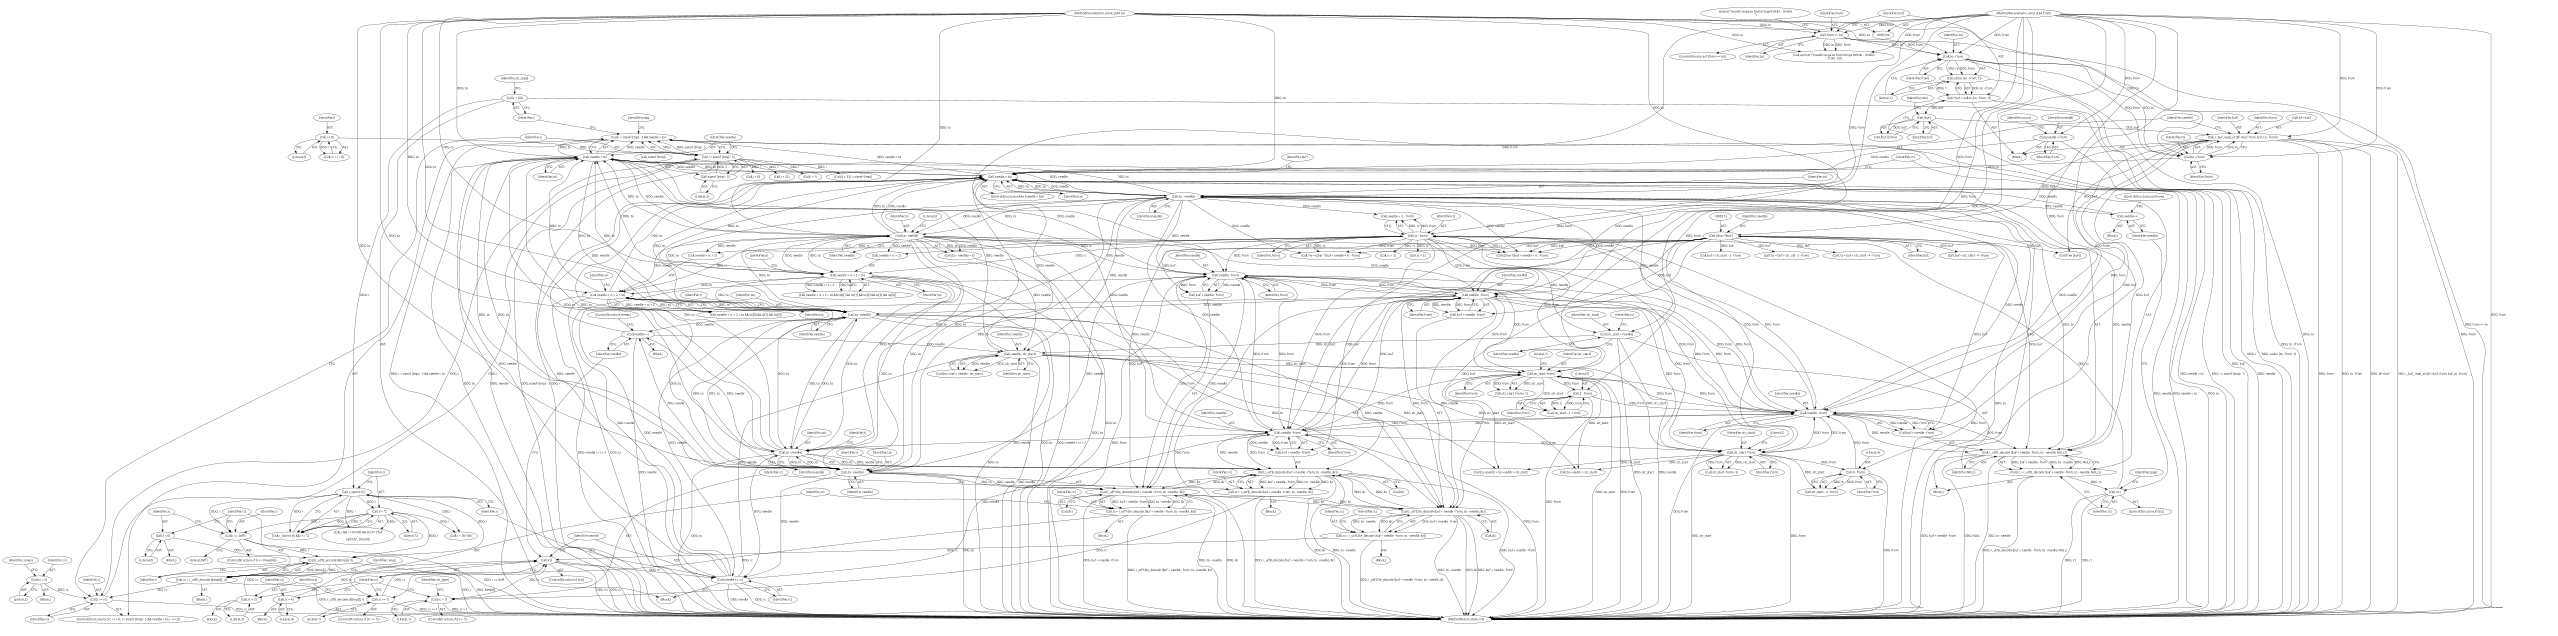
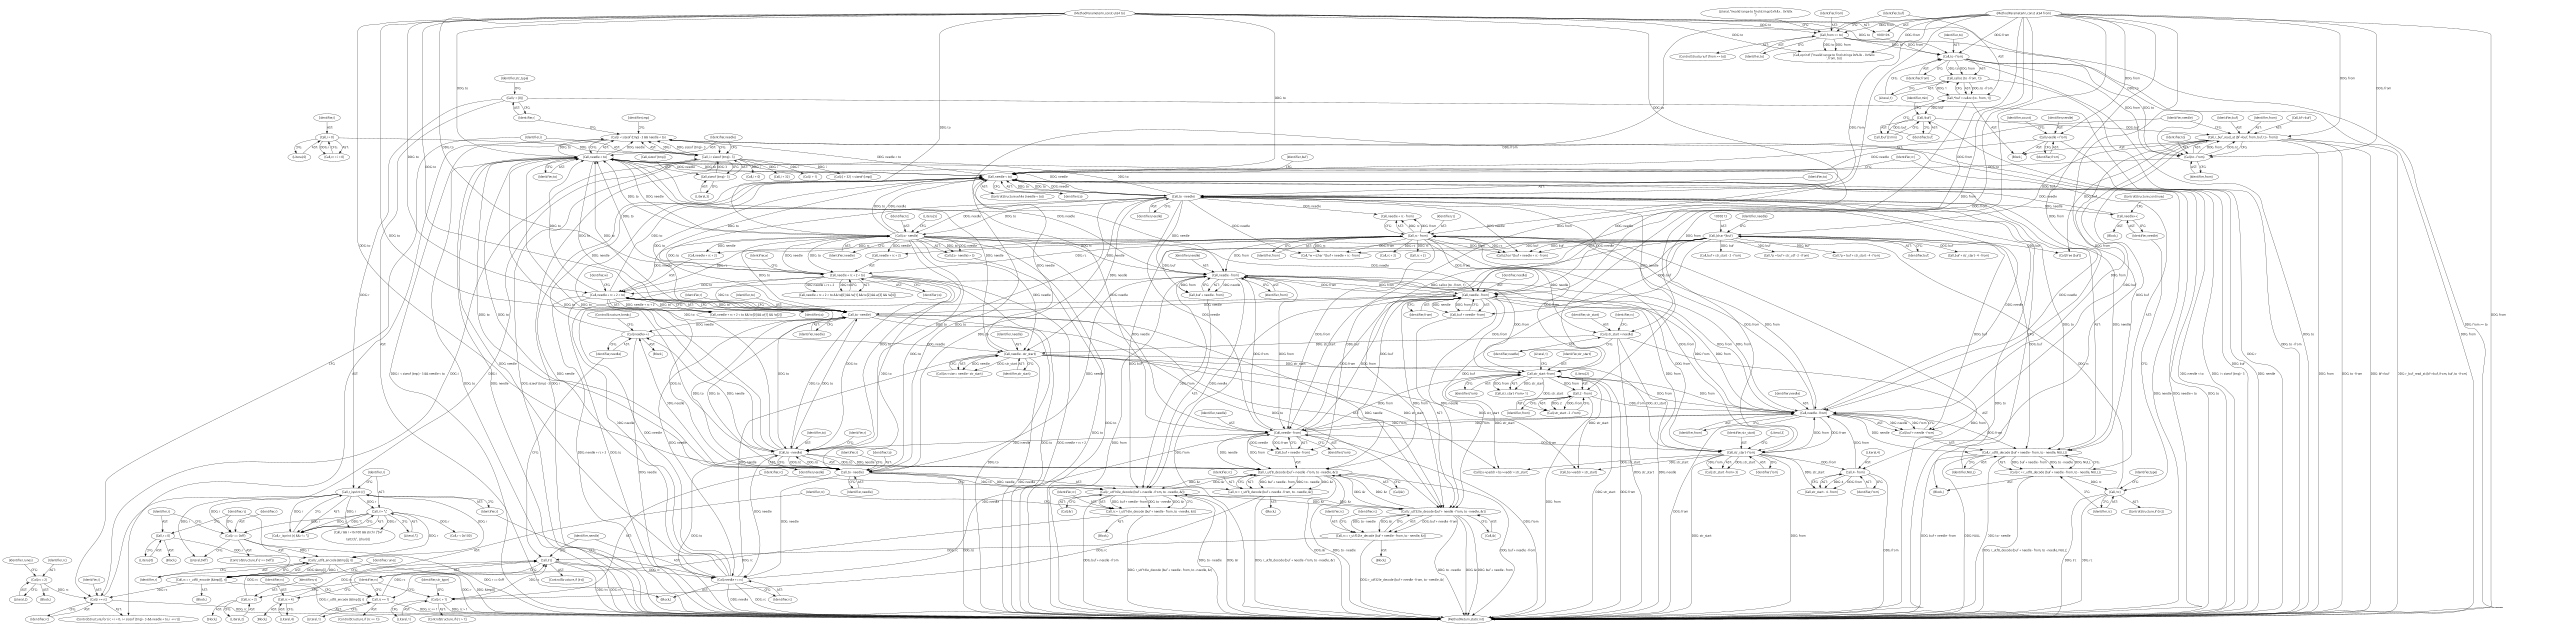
edge "(Call,r_isprint (r))" -> "(Call,r < 0x100)": now "(Call,r_isprint (r))" -> "(Literal,0xff)"
node "(ControlStructure,if (r == 0needle))": label "(ControlStructure,if (r == 0needle))" -> "(ControlStructure,if (r == 0xff))"
edge "(Call,*buf = calloc (to - from, 1))" -> "(MethodReturn,static int)": now "(Call,*buf = calloc (to - from, 1))" -> "(Call,r_utf8_decode (buf + needle - from, to - needle, &r))"
